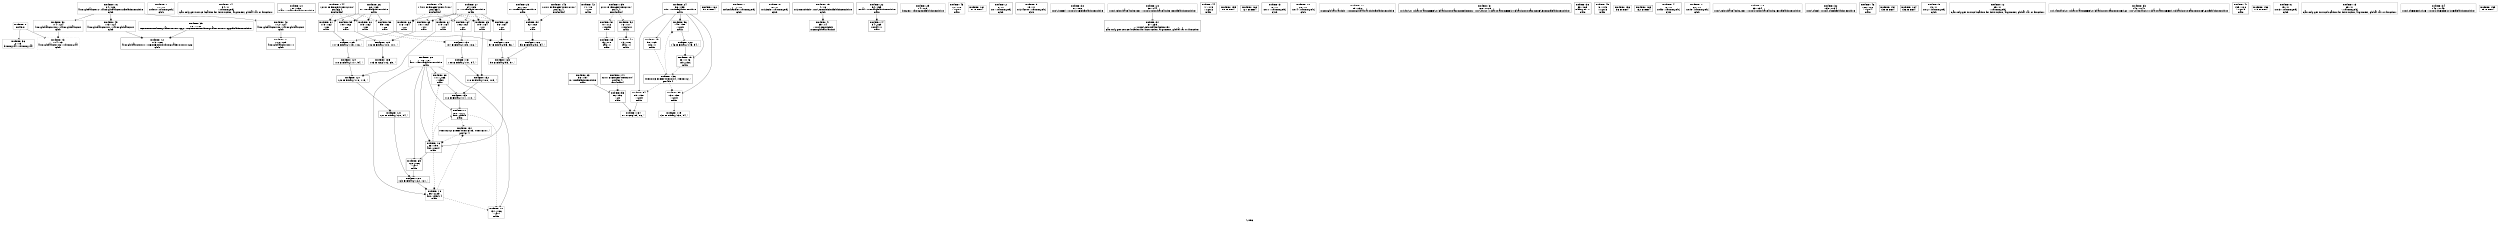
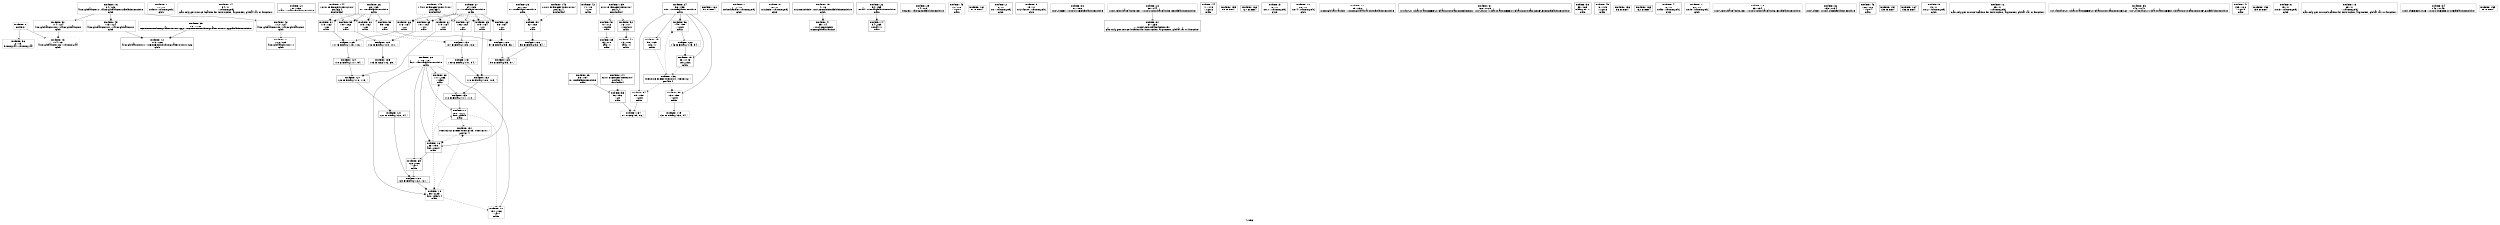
node "NodeID: 158": text "119 = PHI()" -> "139 = PHI()"
